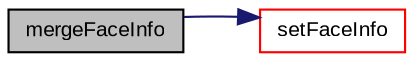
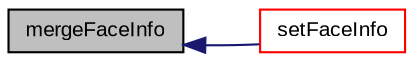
edge "mergeFaceInfo" -> "setFaceInfo": reversed
